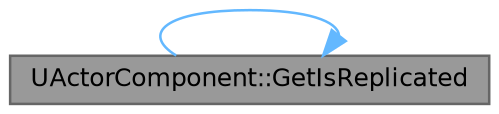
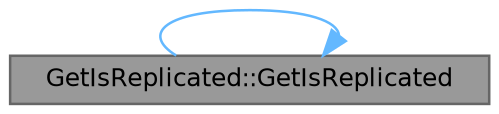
node "UActorComponent::GetIsReplicated": label "UActorComponent::GetIsReplicated" -> "GetIsReplicated::GetIsReplicated"
